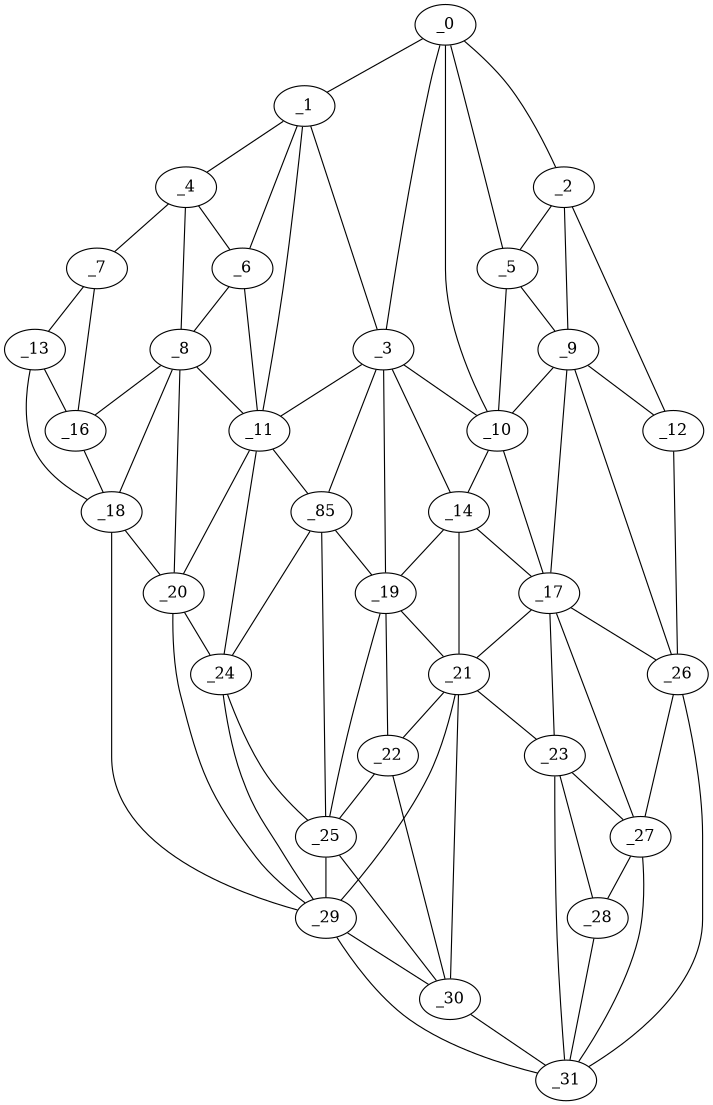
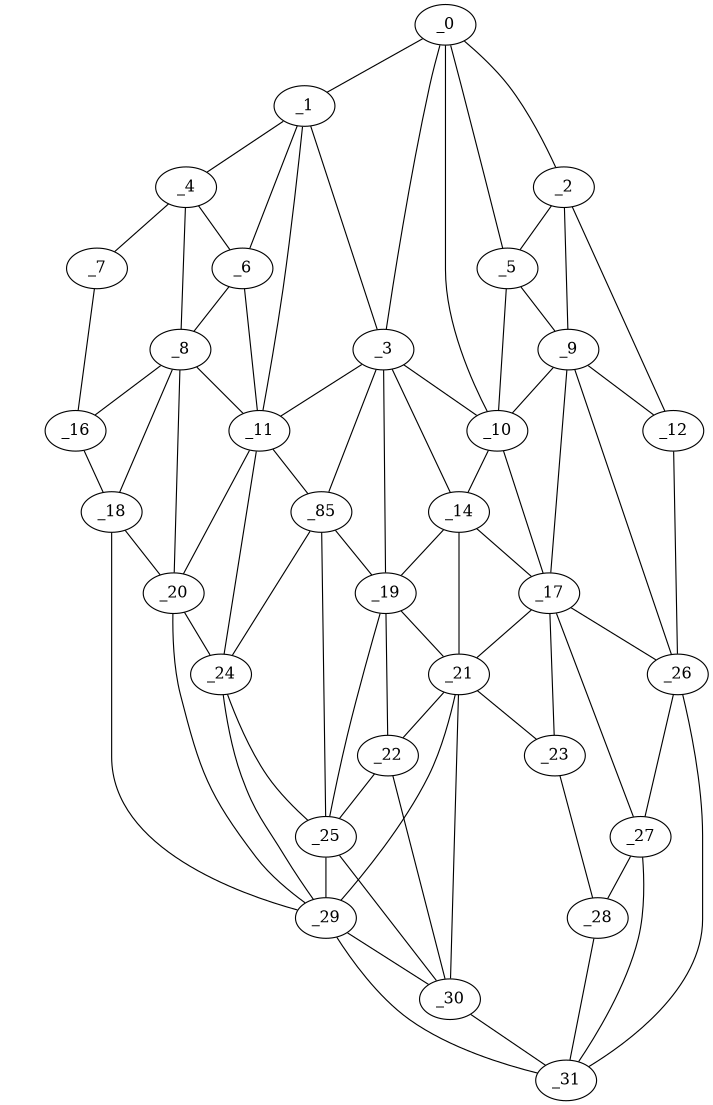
node "_13": removed
edge "_23" -- "_27": removed
edge "_23" -- "_31": removed
